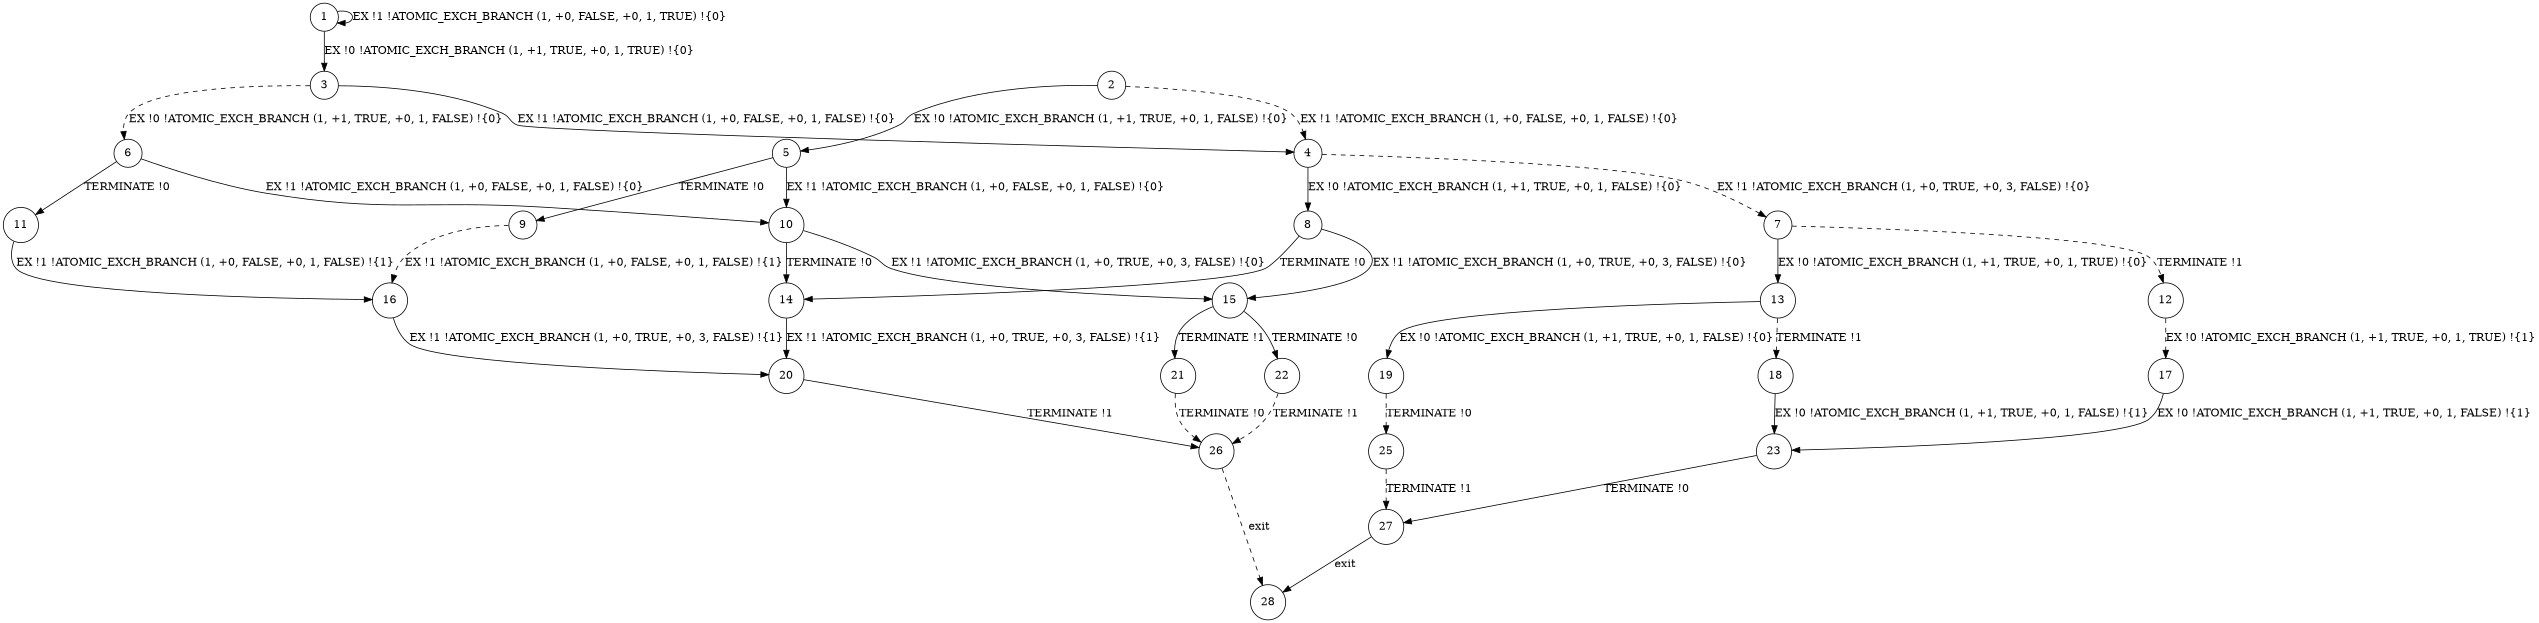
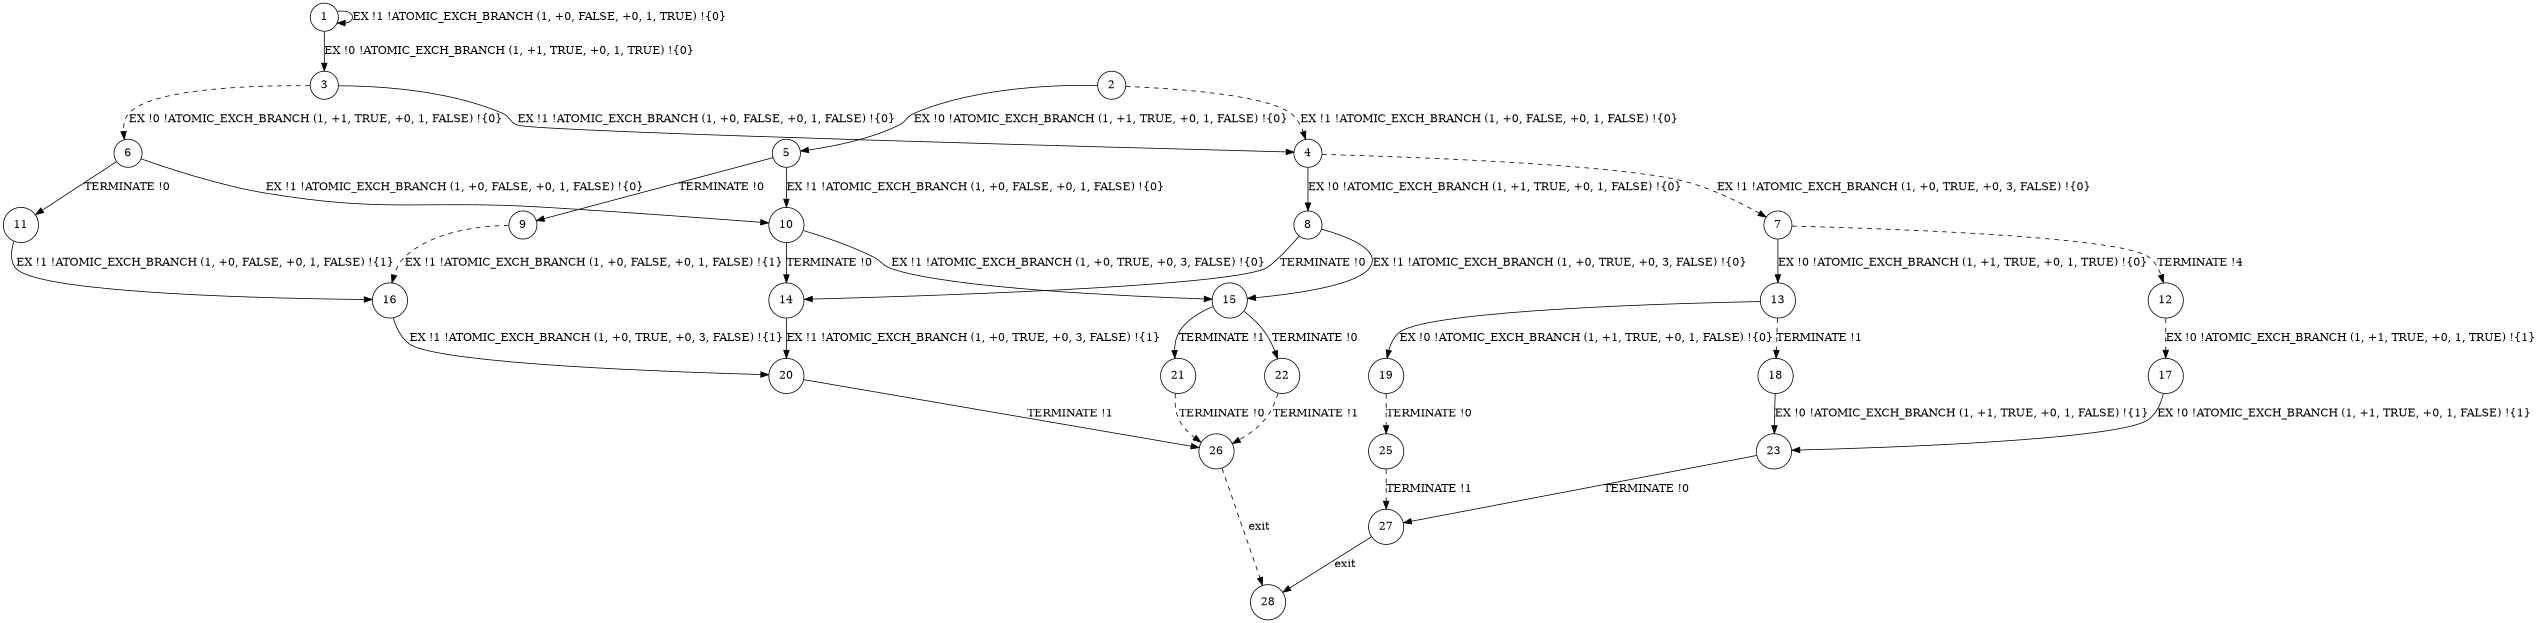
edge "7" -> "12": label "TERMINATE !1" -> "TERMINATE !4"
